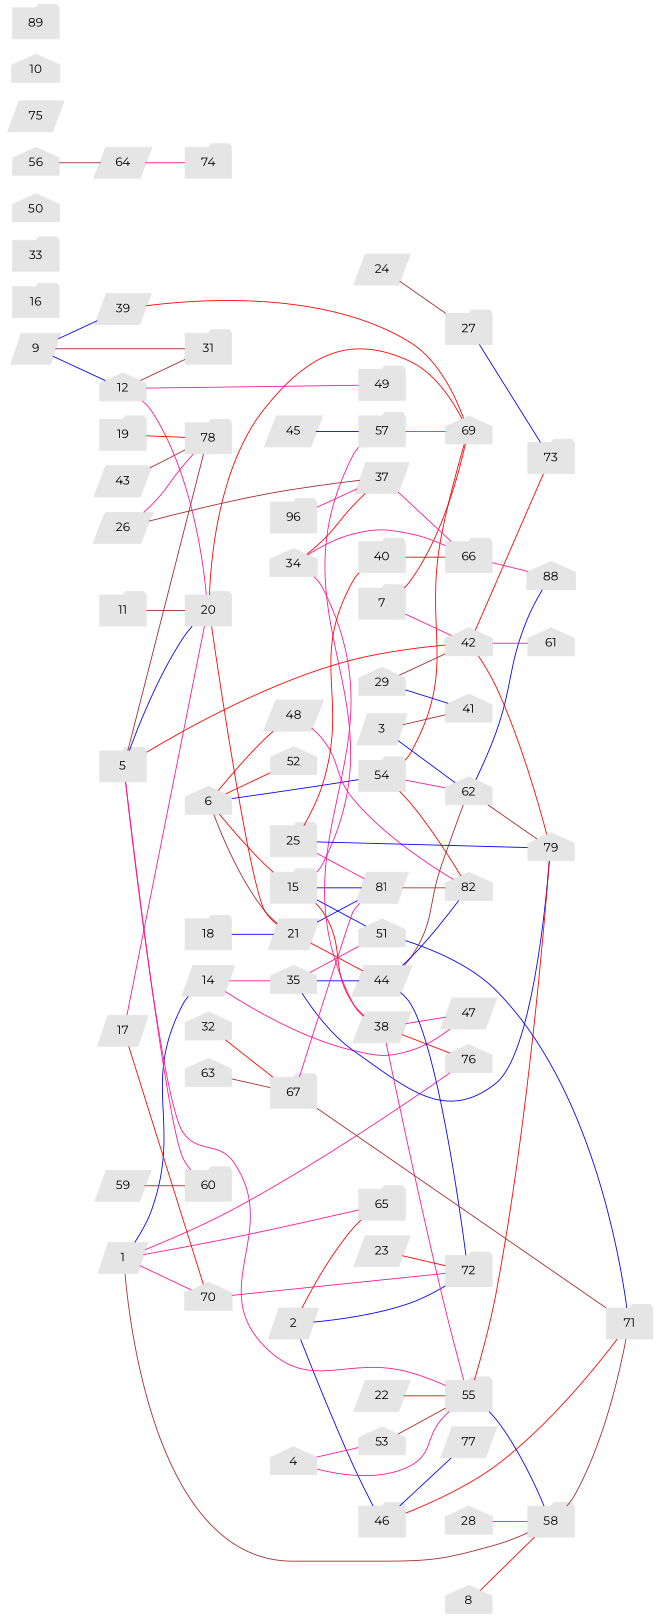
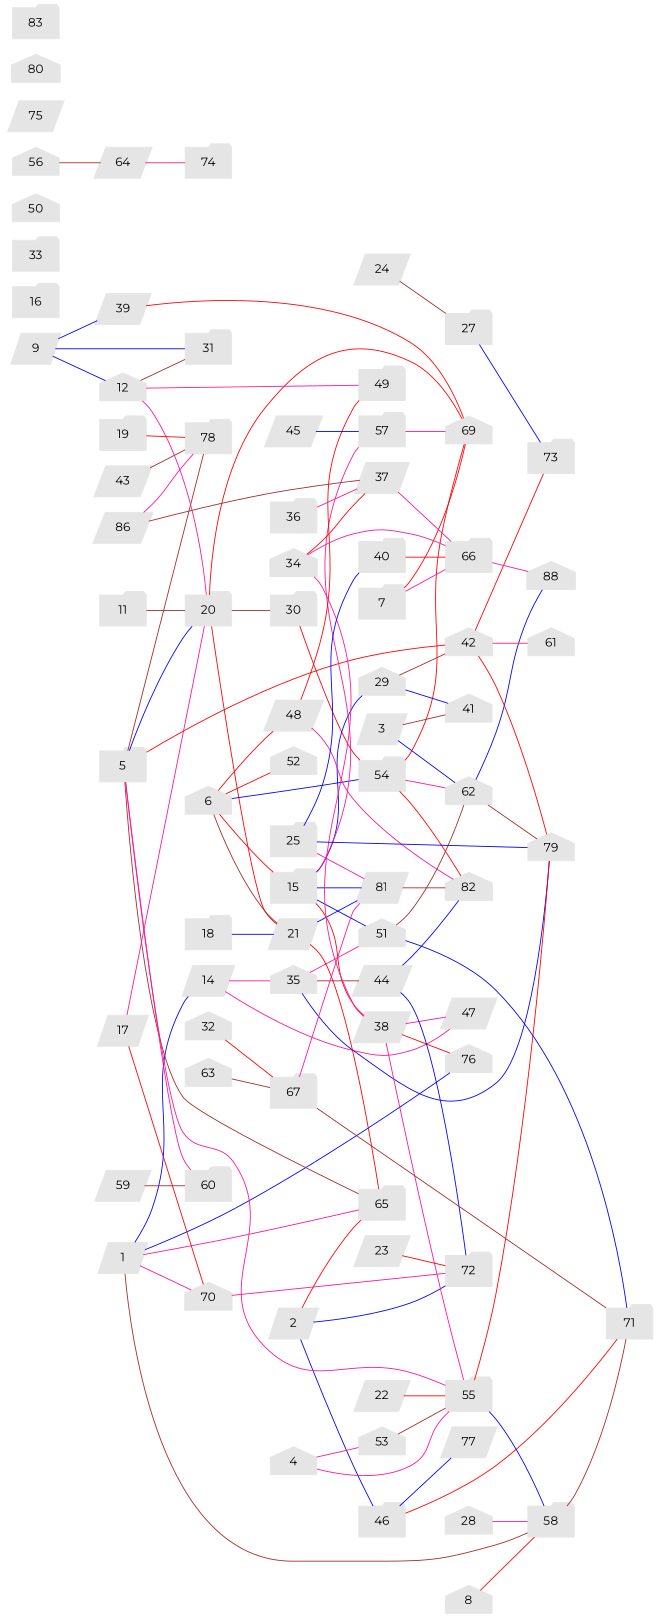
node "89": label "89" -> "83"
node "10": label "10" -> "80"
edge "9" -- "31": color brown -> blue
edge "49" -- "48": added
node "96": label "96" -> "36"
node "26": label "26" -> "86"
node "30": added
edge "7" -- "42": now "7" -- "66"
edge "40" -- "25": color red -> blue
edge "29" -- "15": added
edge "62" -- "44": now "62" -- "51"
edge "21" -- "44": now "21" -- "65"
edge "35" -- "44": color blue -> brown
edge "5" -- "65": added
edge "76" -- "1": color deeppink -> blue
